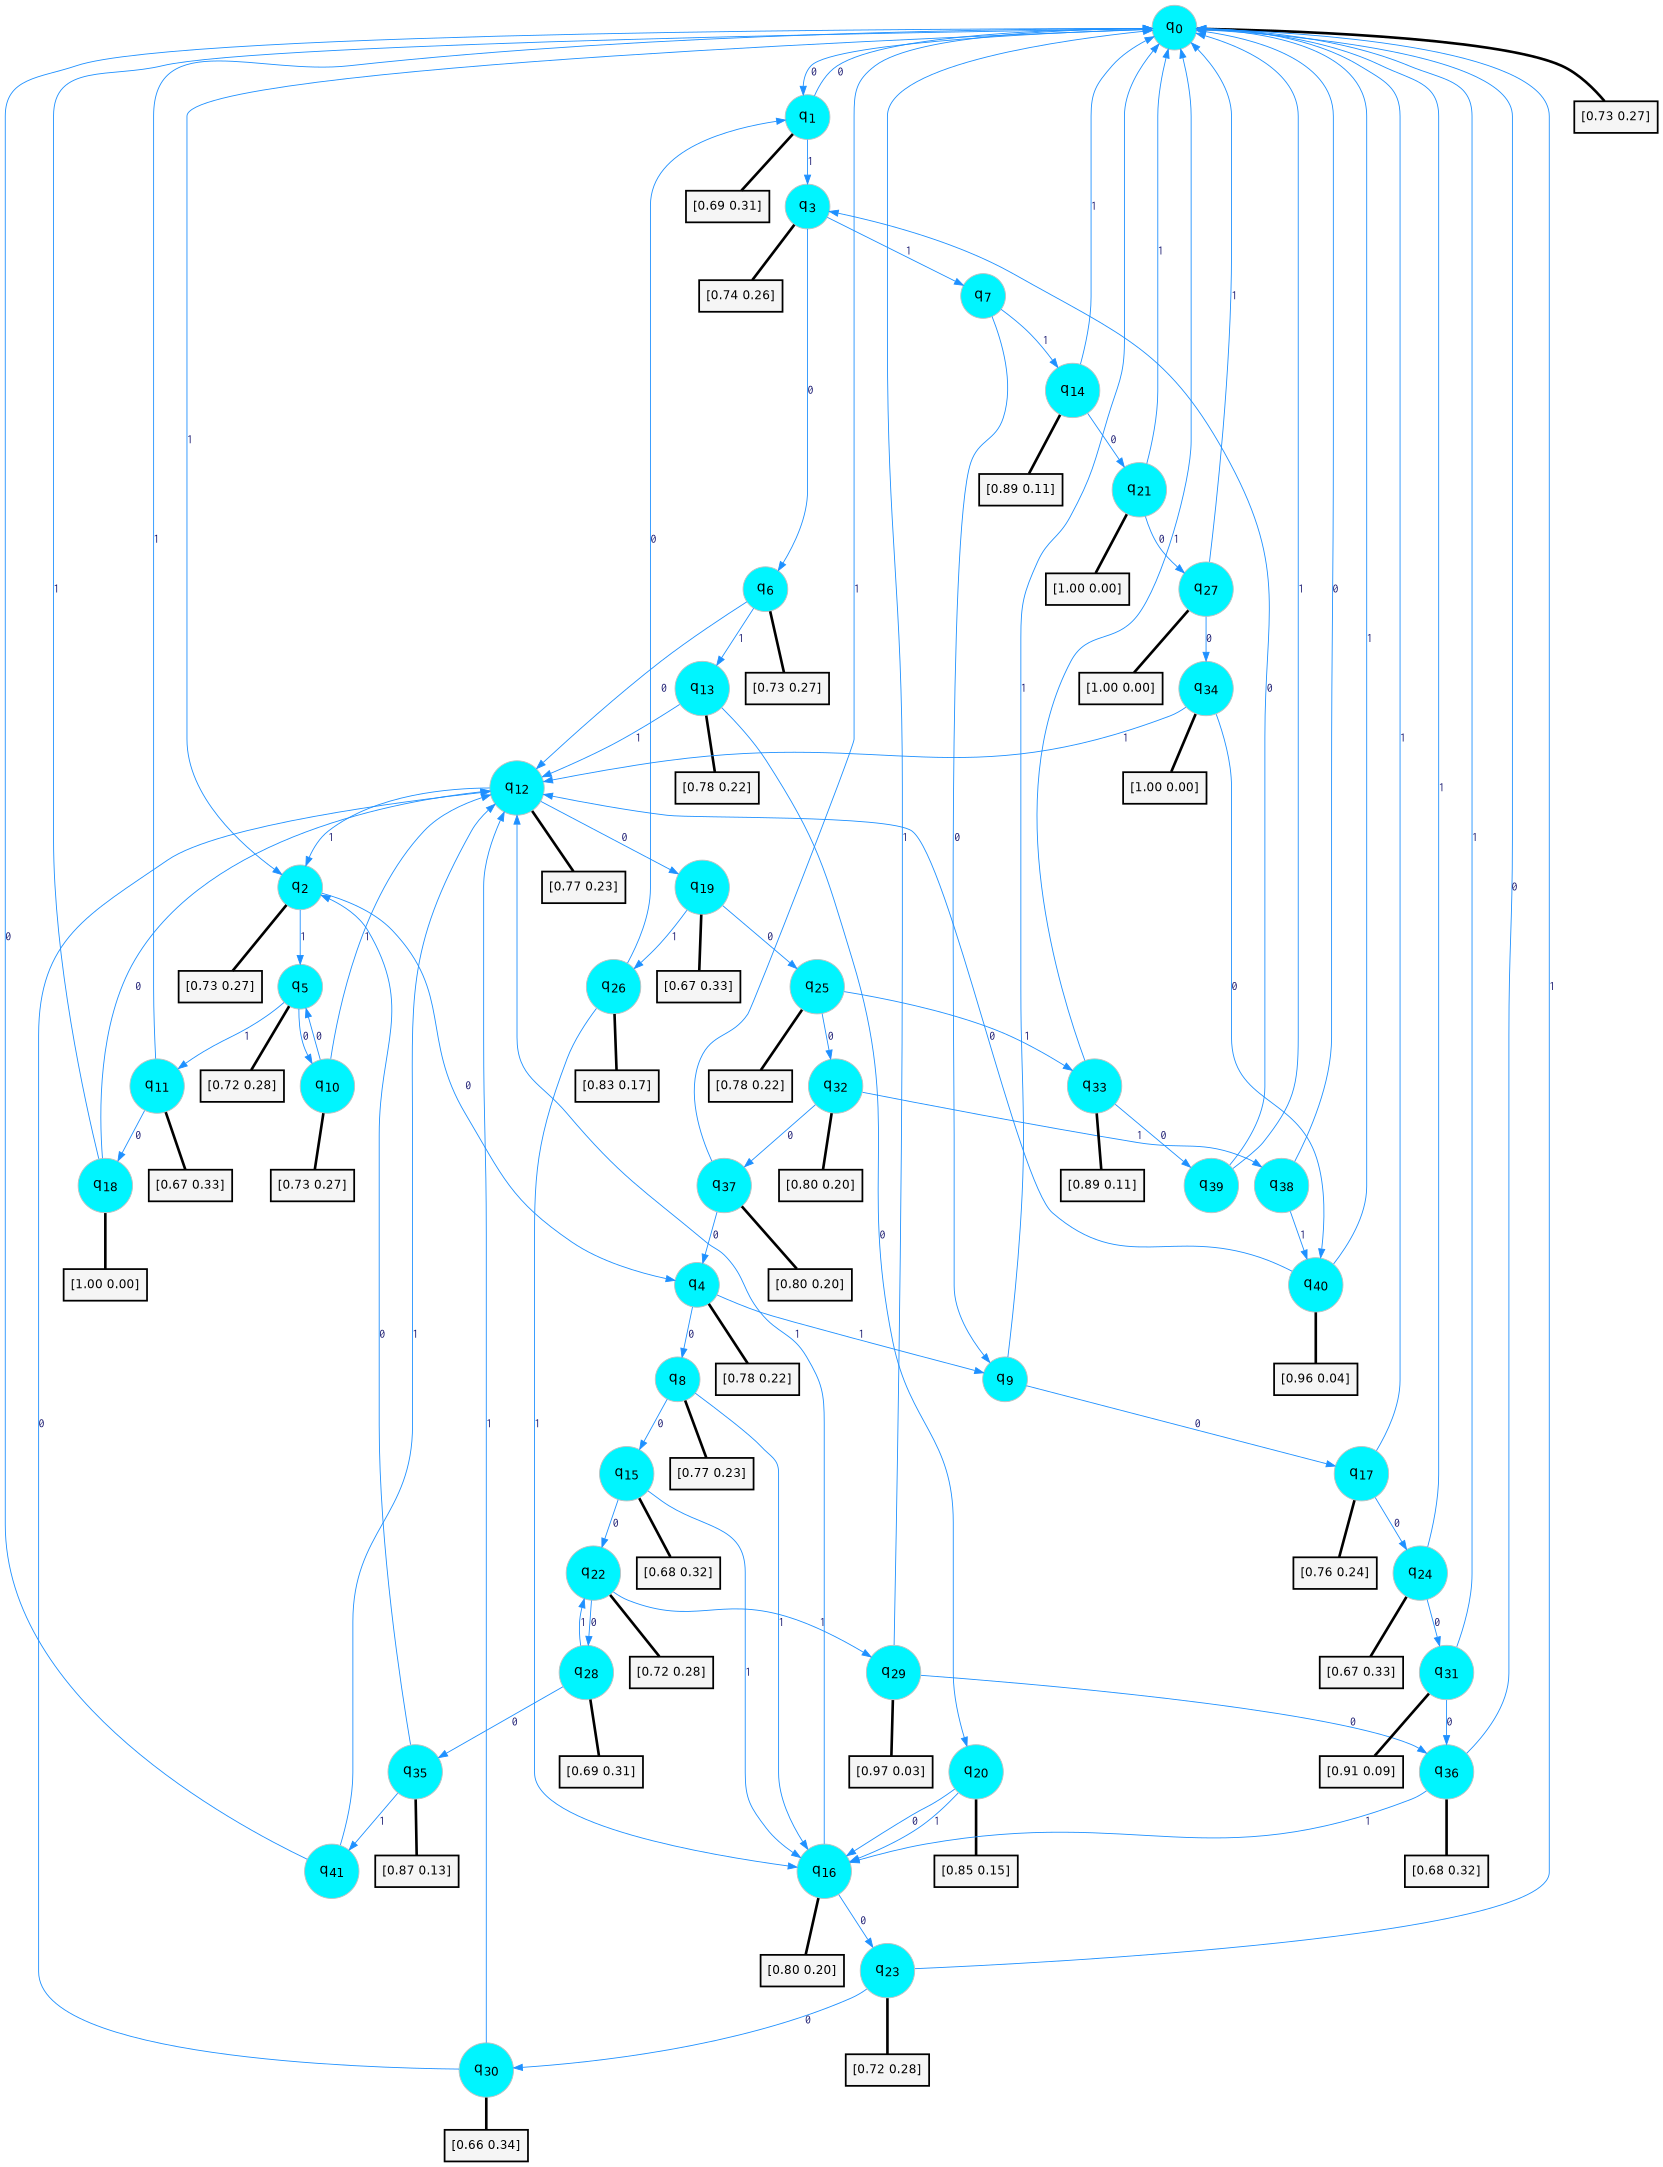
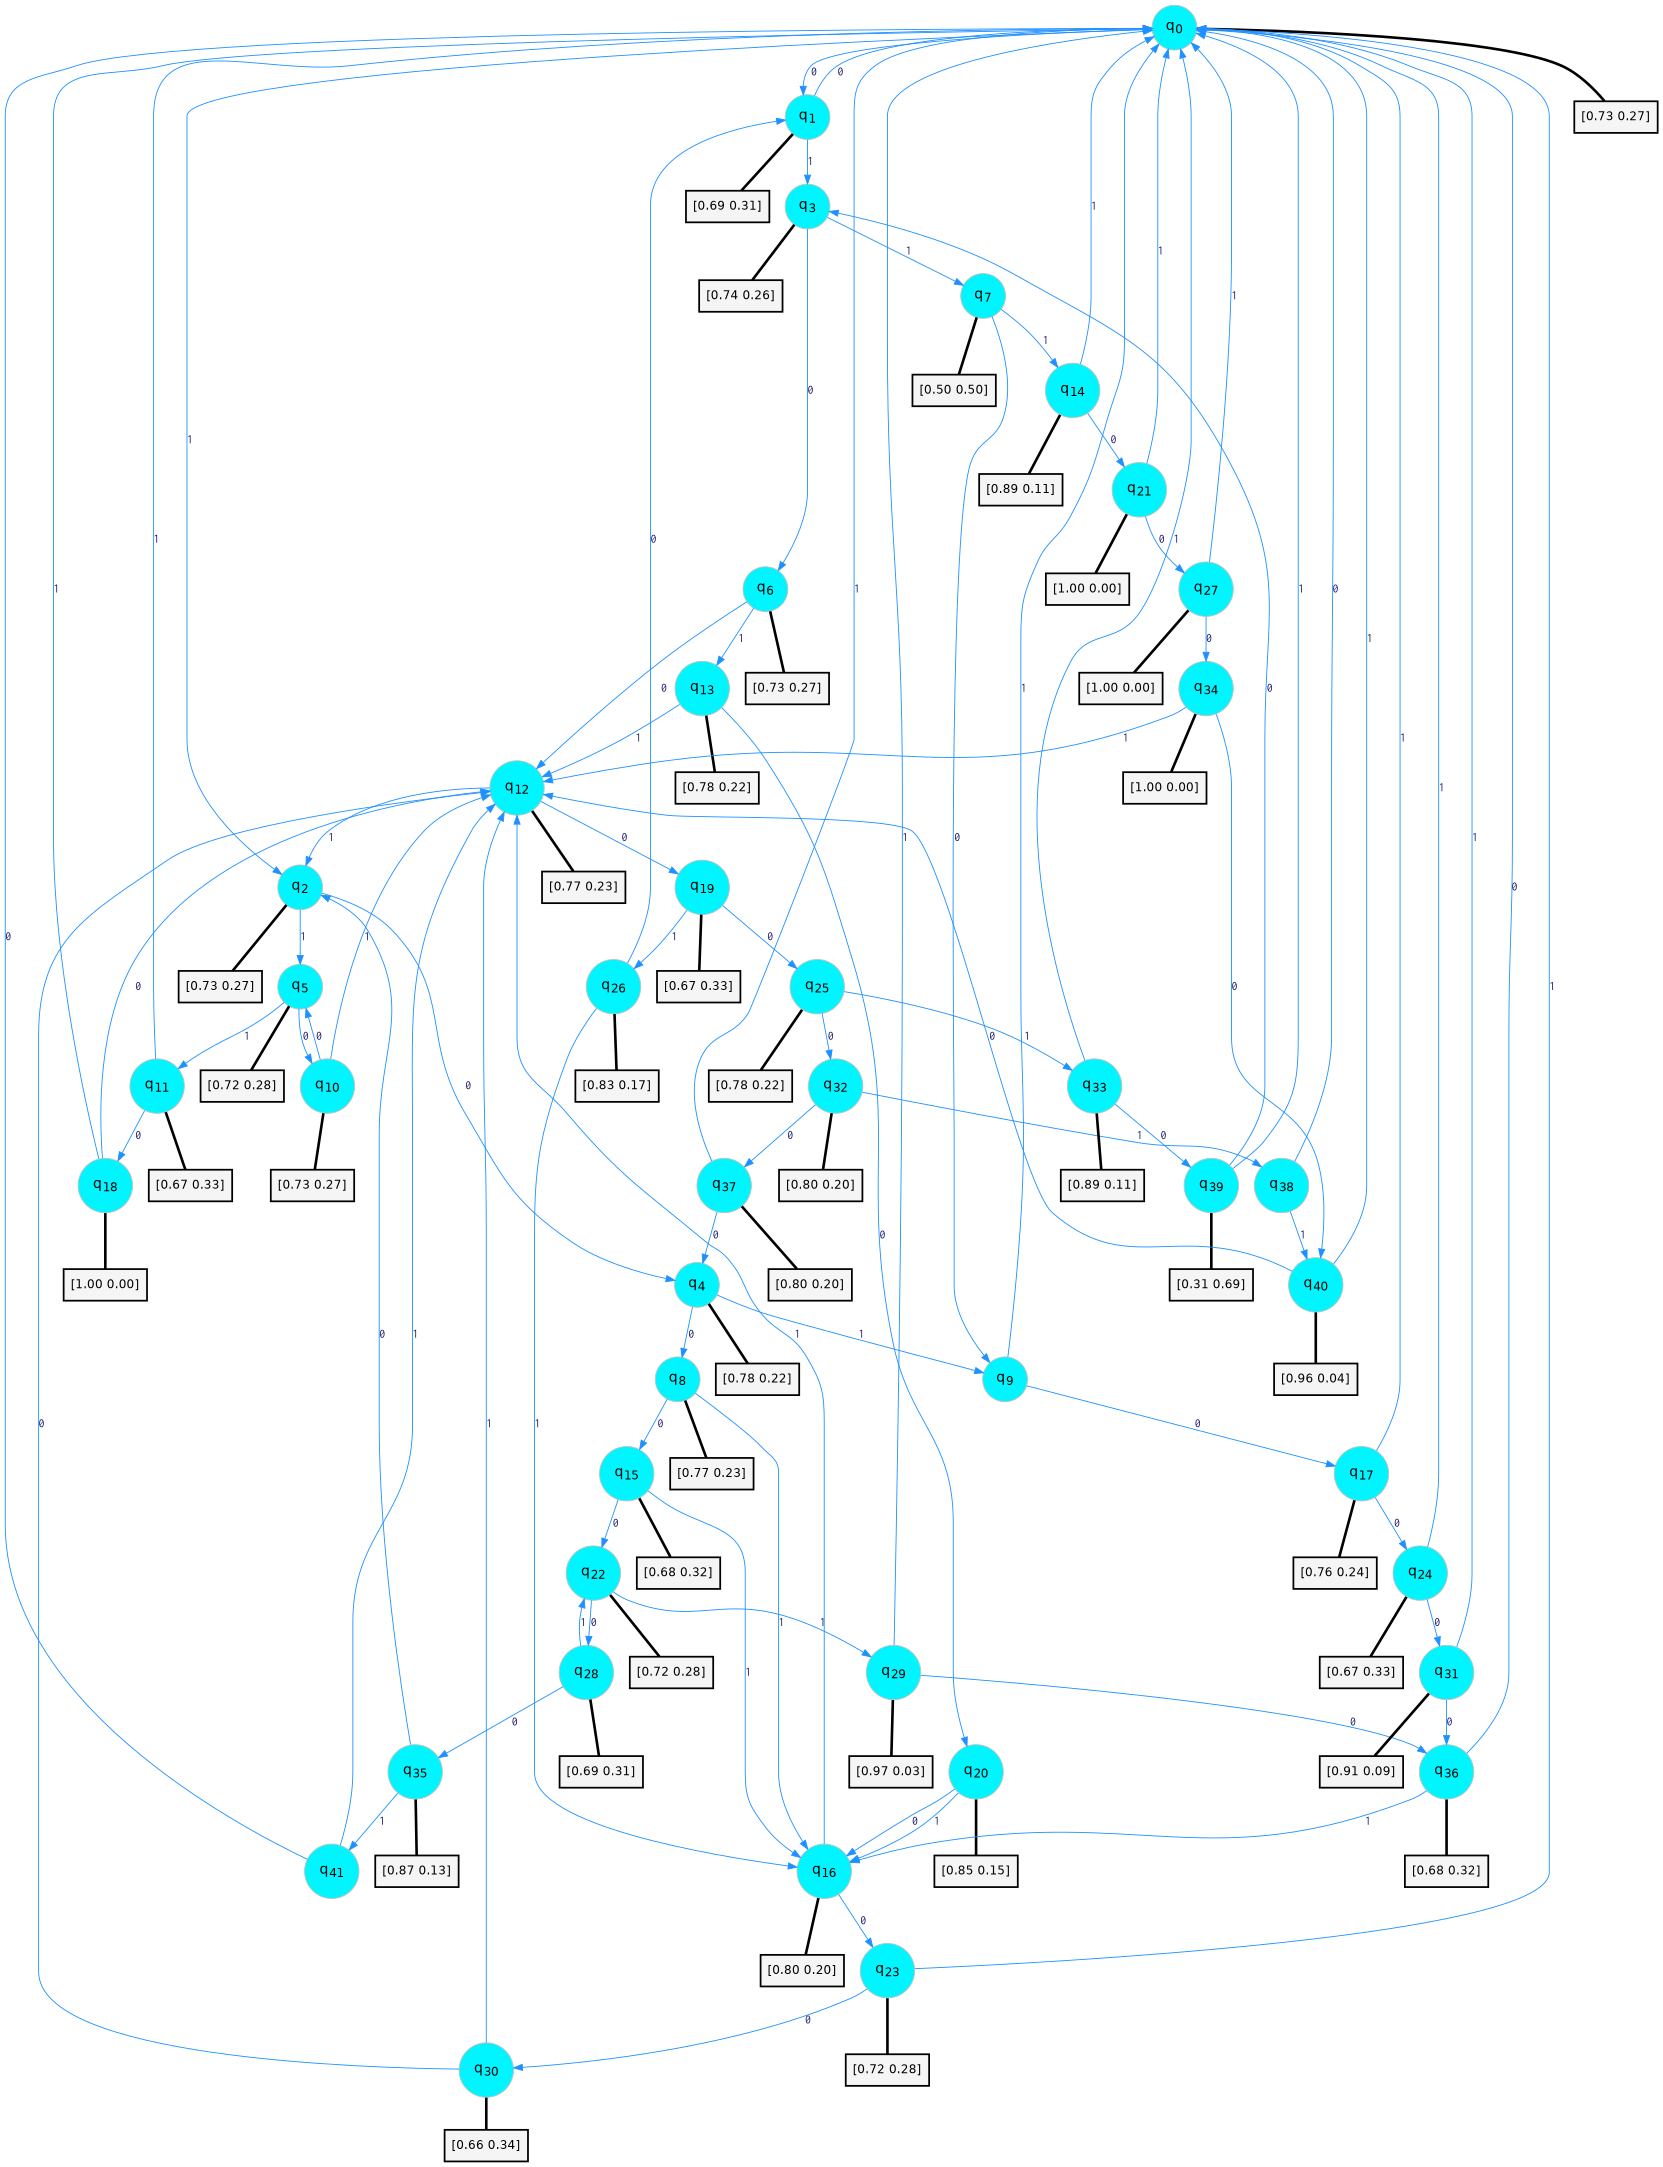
node "[0.50 0.50]": added
node "[0.31 0.69]": added
